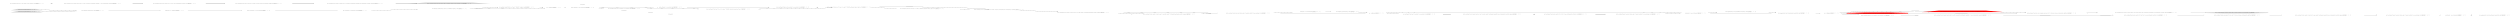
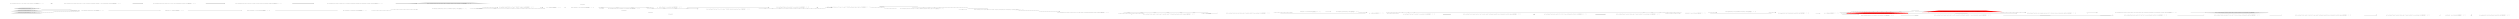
node "testWithCommitsBetweenCherryPicking['0', '0', '1']": added
